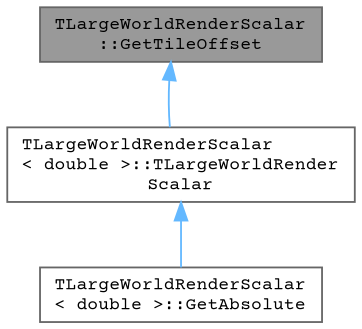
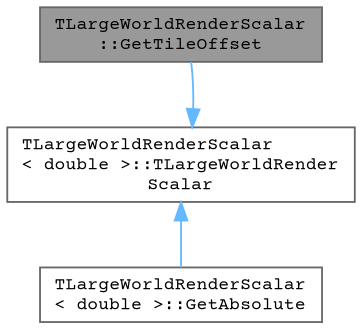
edge "TLargeWorldRenderScalar < double >::TLargeWorldRender Scalar" -> "TLargeWorldRenderScalar ::GetTileOffset": reversed
